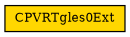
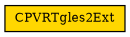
node "CPVRTgles0Ext": label "CPVRTgles0Ext" -> "CPVRTgles2Ext"
